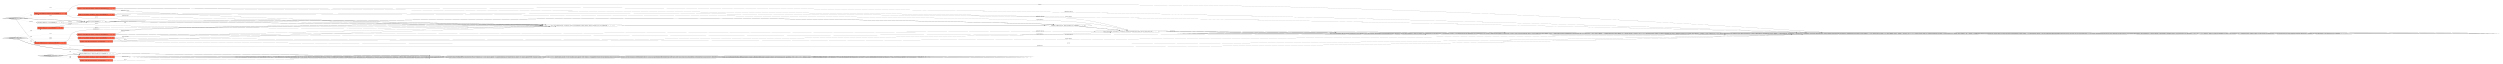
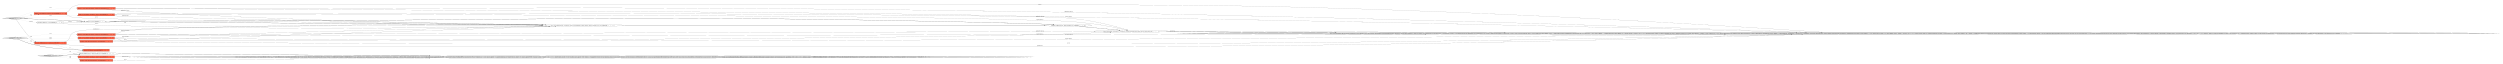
node "@NotNull DBCSession session@@@2@@@['1', '0', '0']": removed
